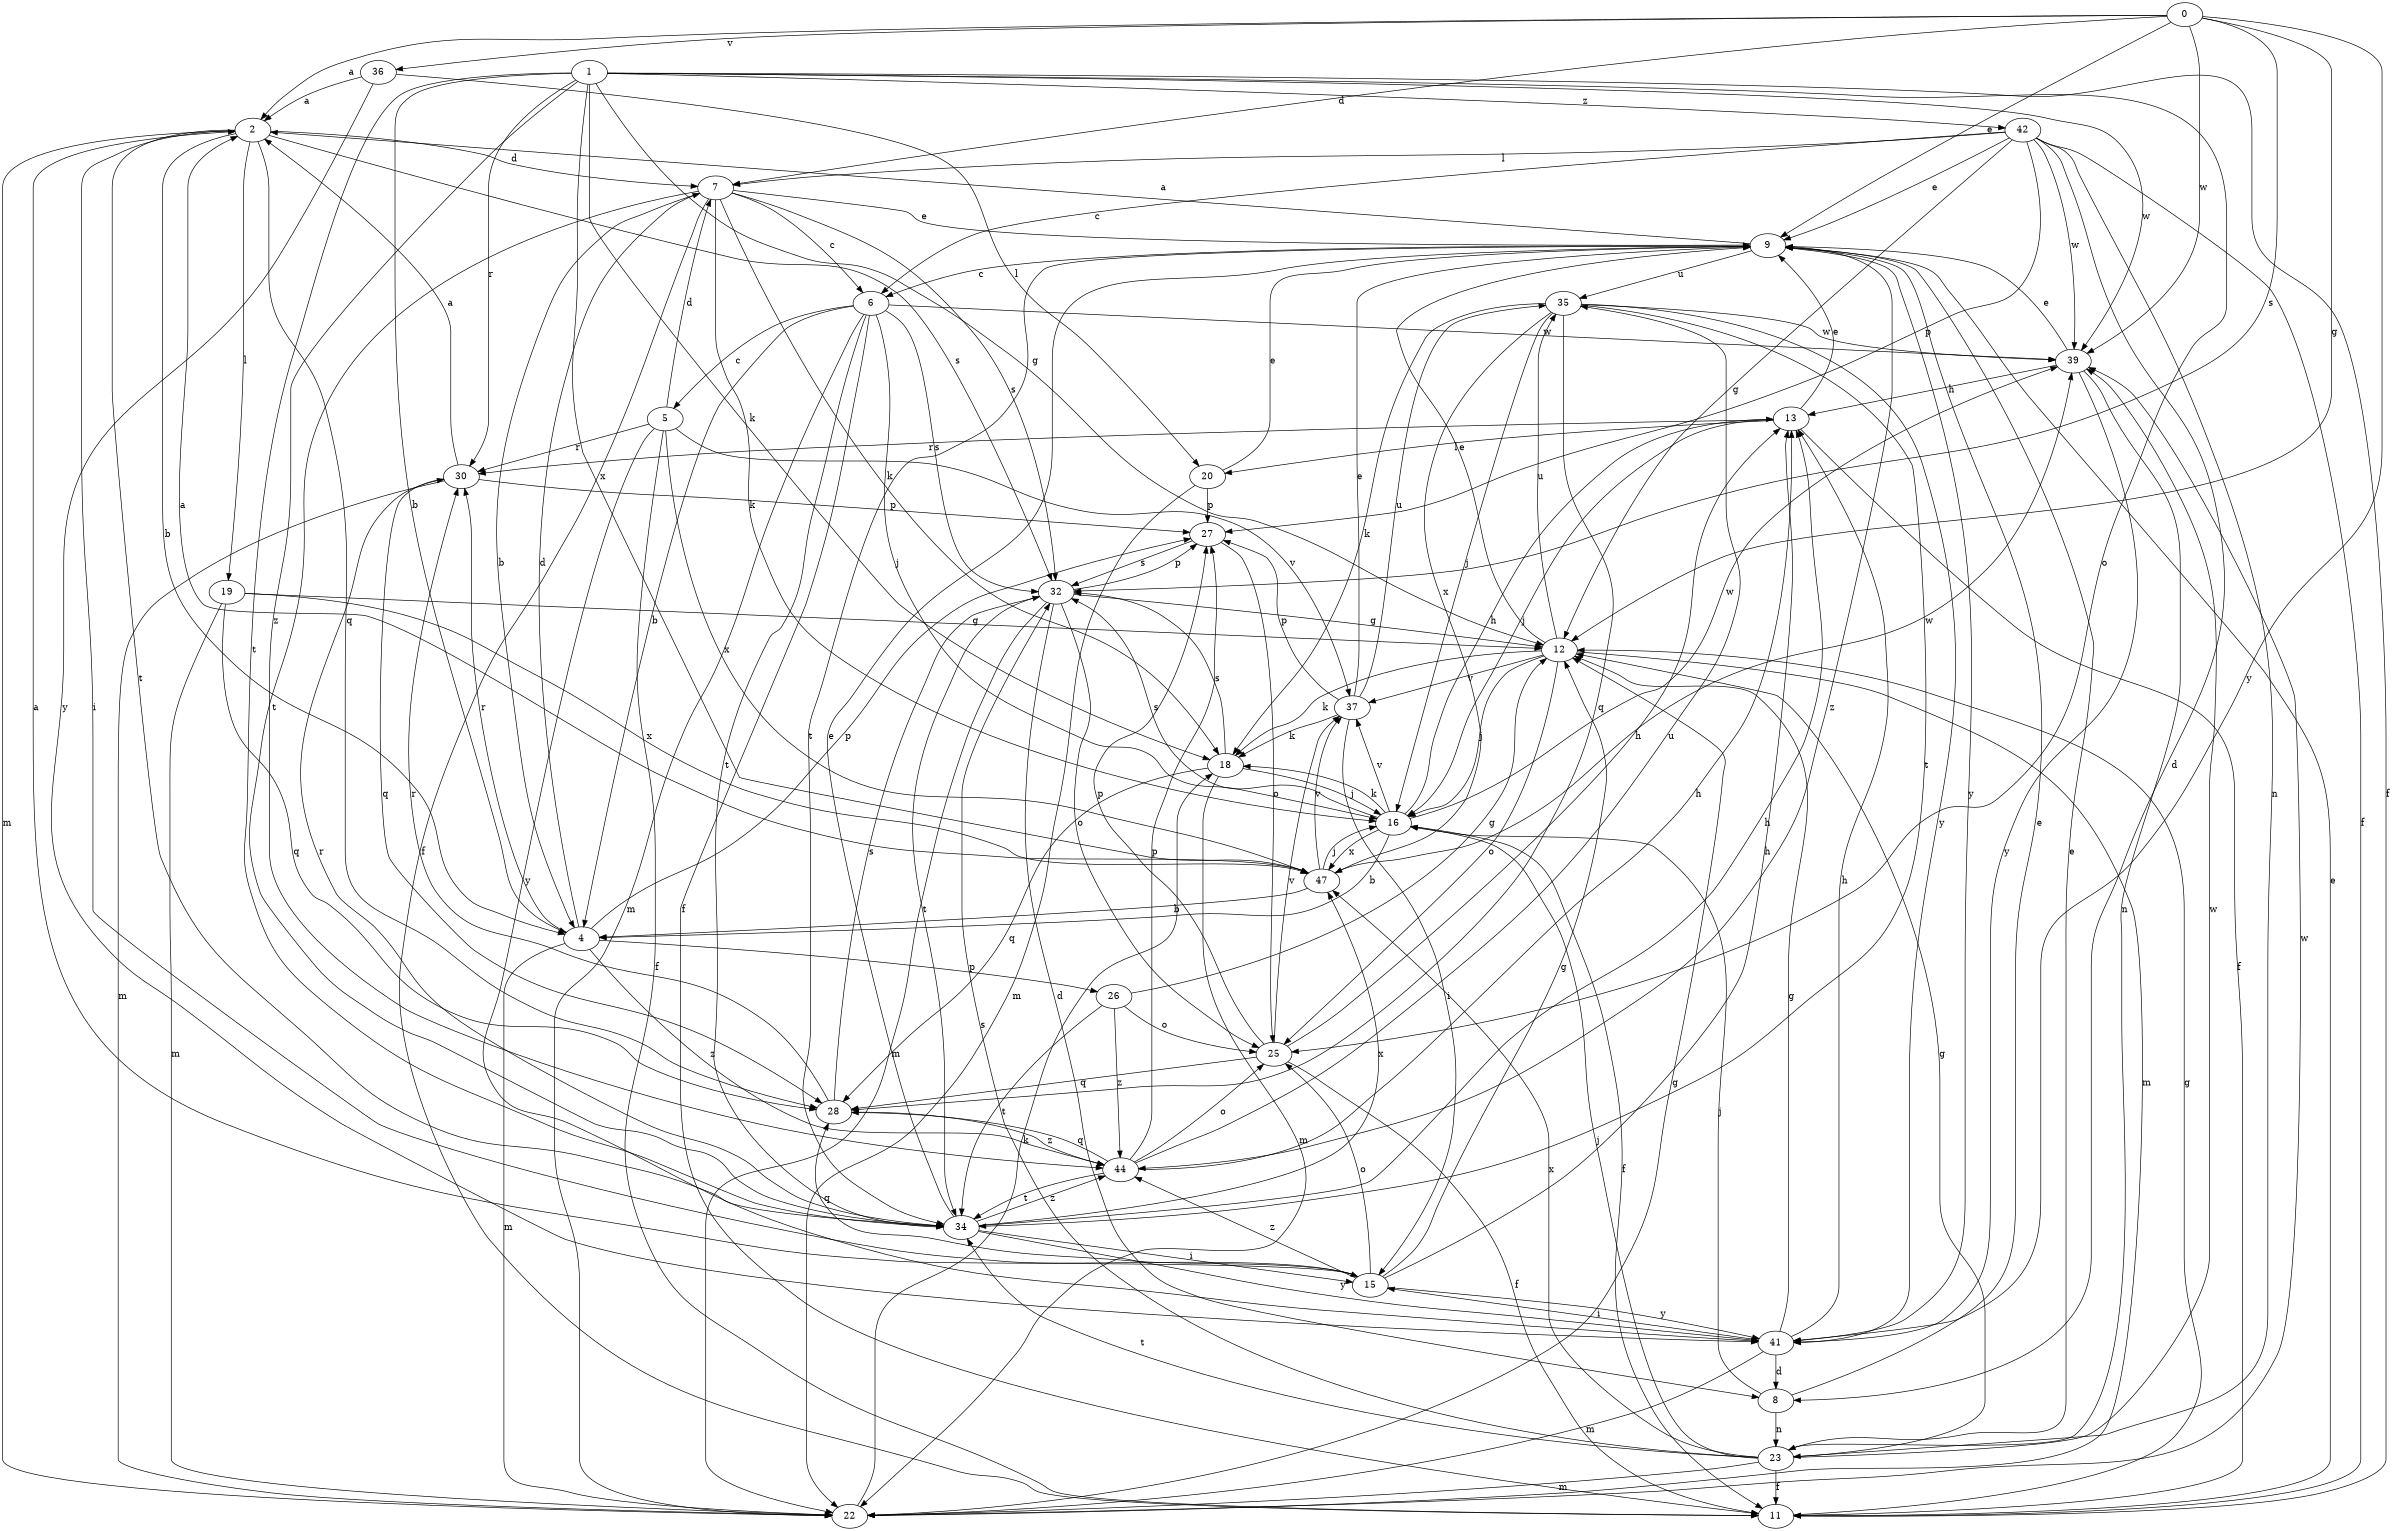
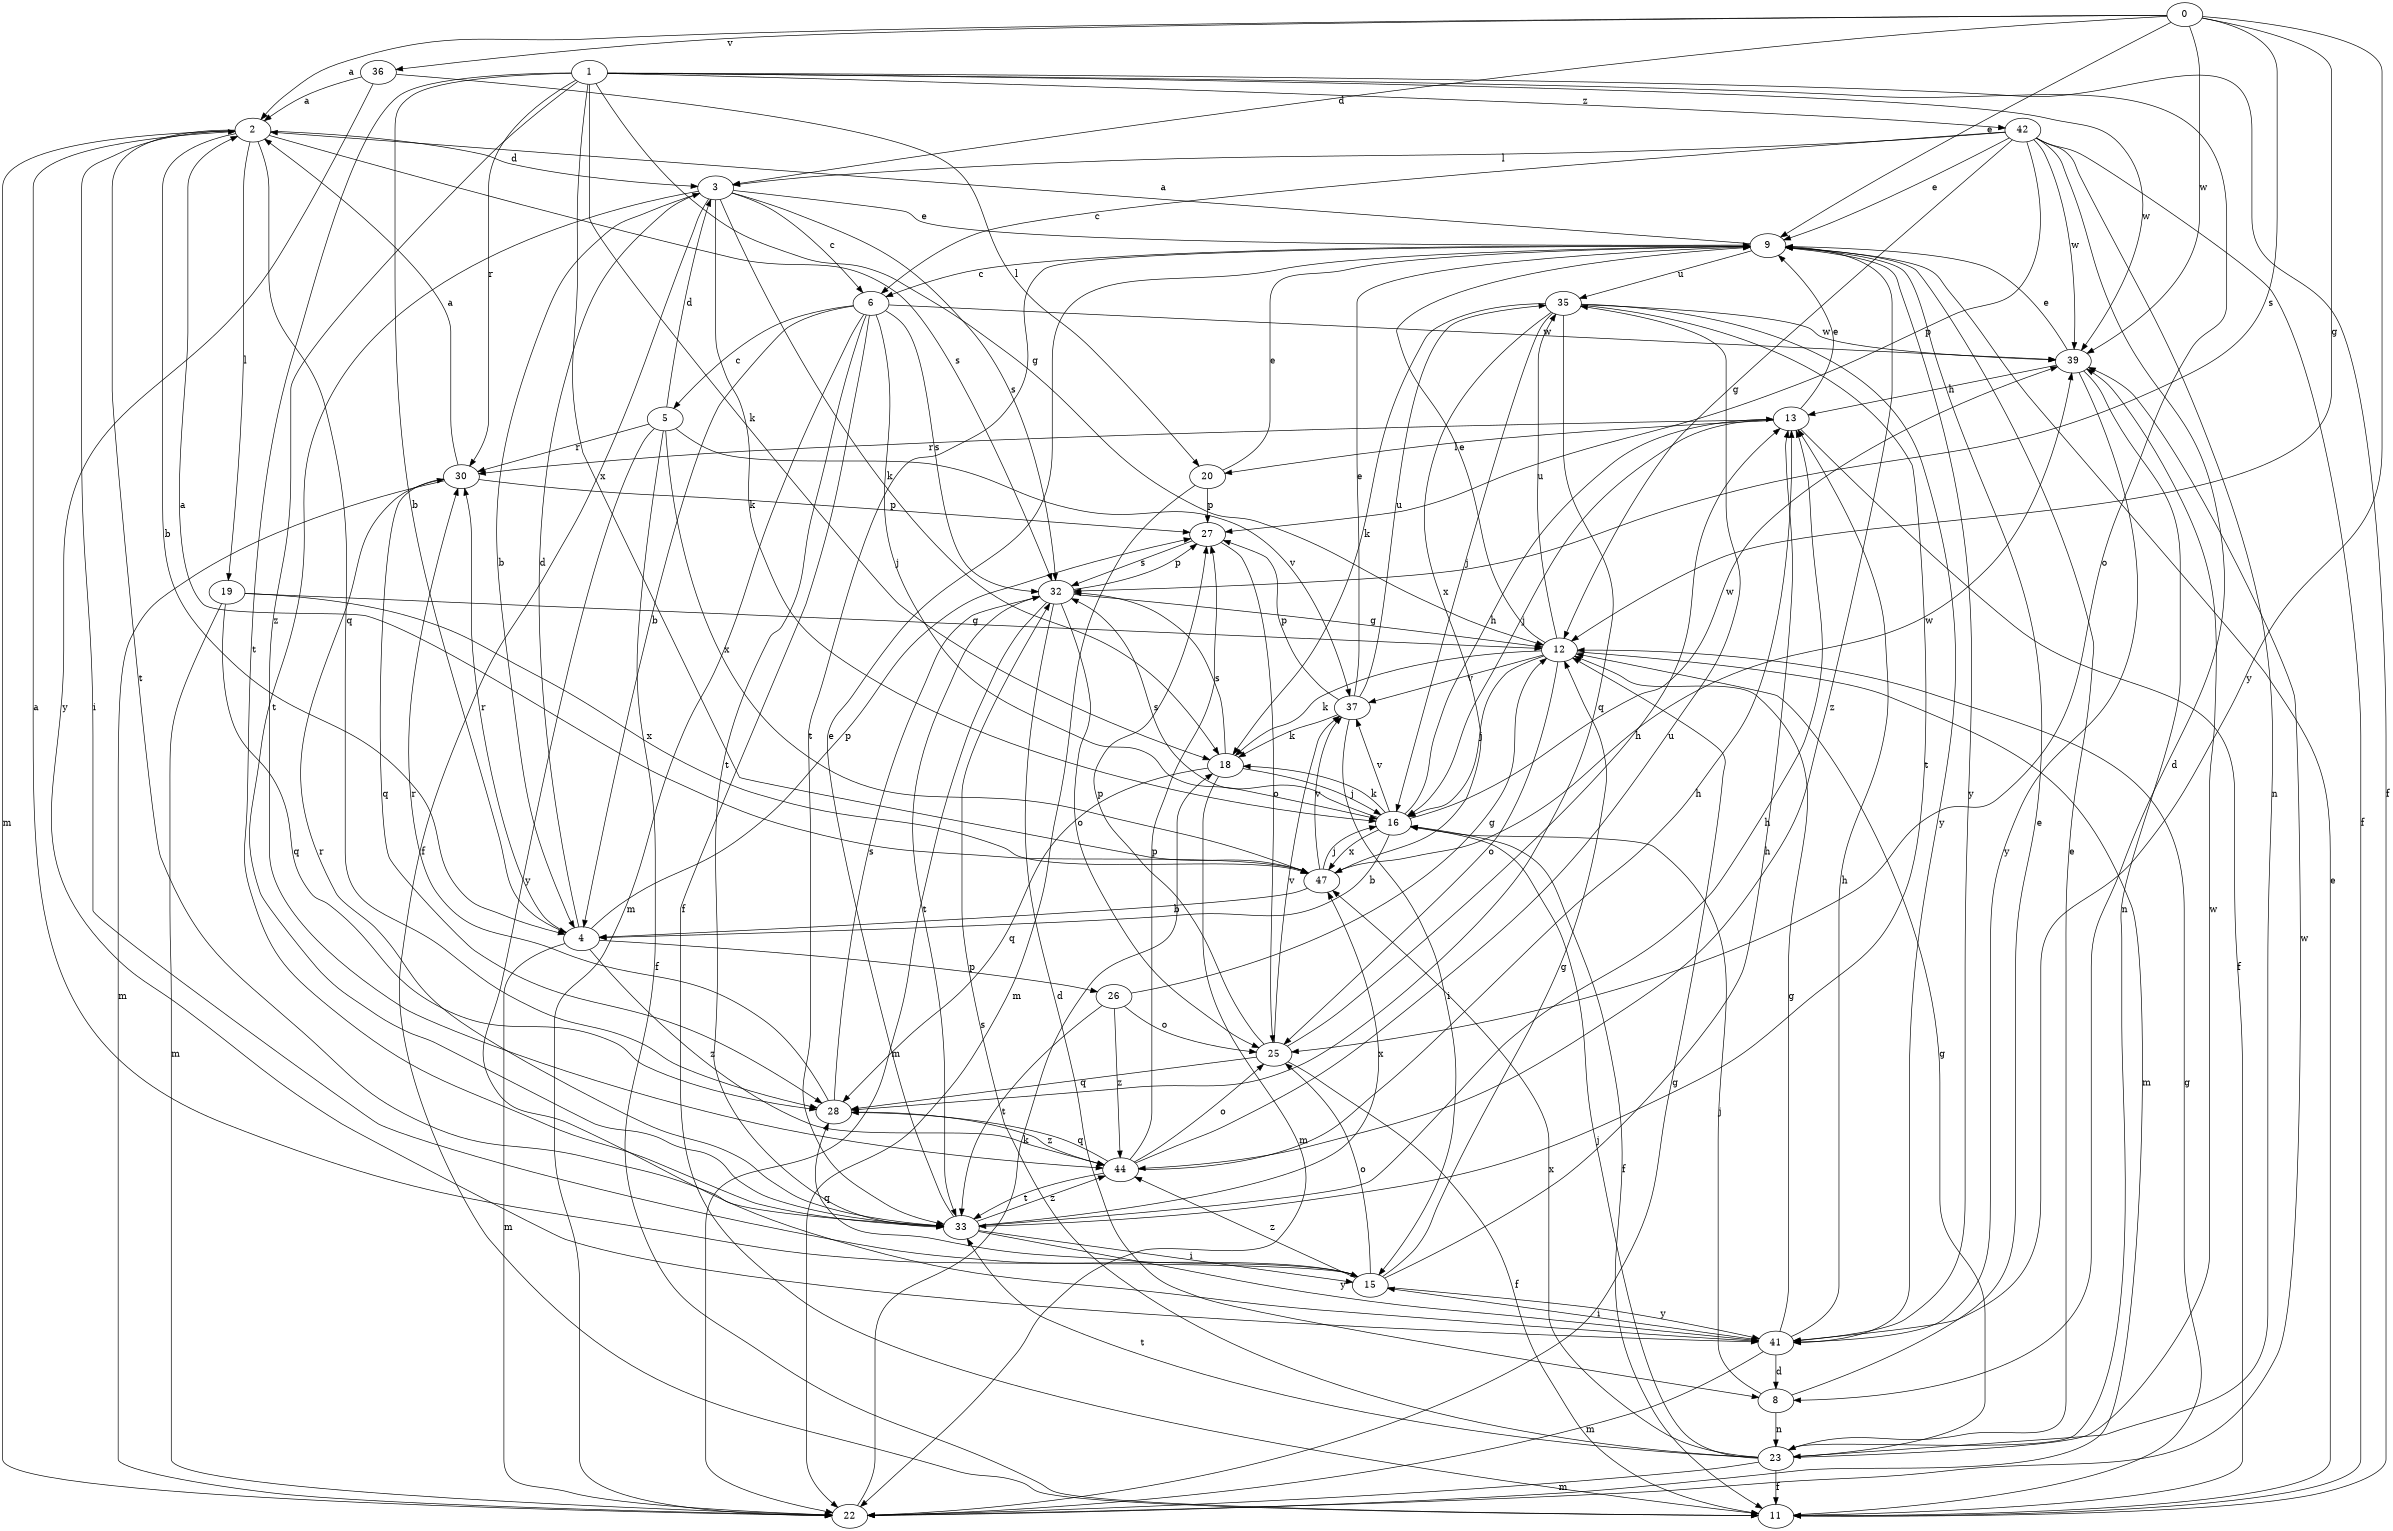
node "7": label "7" -> "3"
node "34": label "34" -> "33"
